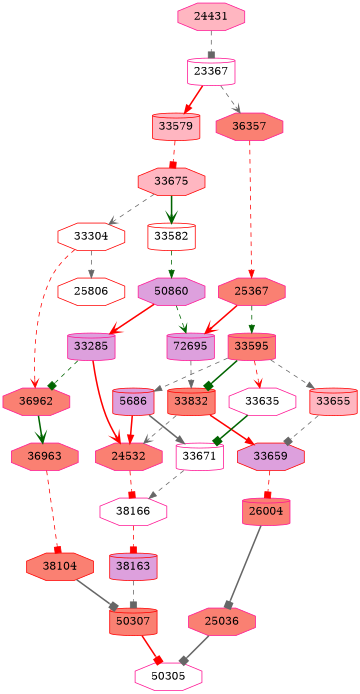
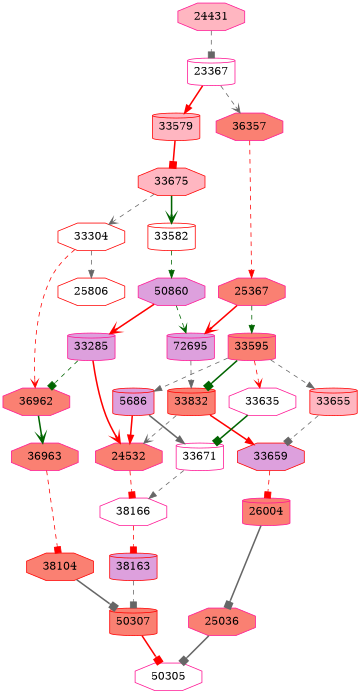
edge "33579" -> "33675": style dashed -> bold
